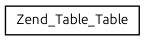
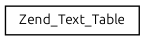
node "Zend_Table_Table": label "Zend_Table_Table" -> "Zend_Text_Table"
